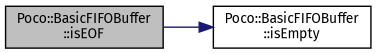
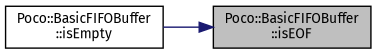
edge "Poco::BasicFIFOBuffer ::isEOF" -> "Poco::BasicFIFOBuffer ::isEmpty": reversed
